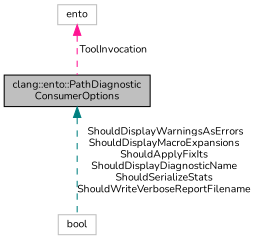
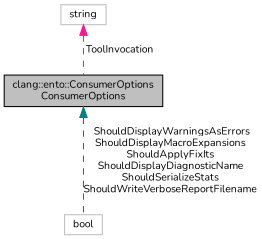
node "ento": label "ento" -> "string"
node "clang::ento::PathDiagnostic ConsumerOptions": label "clang::ento::PathDiagnostic ConsumerOptions" -> "clang::ento::ConsumerOptions ConsumerOptions"
